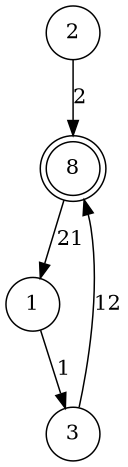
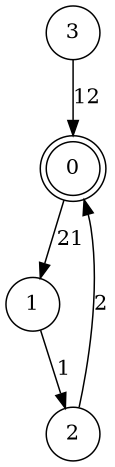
node "8": label "8" -> "0"
edge "1" -> "3": now "1" -> "2"
